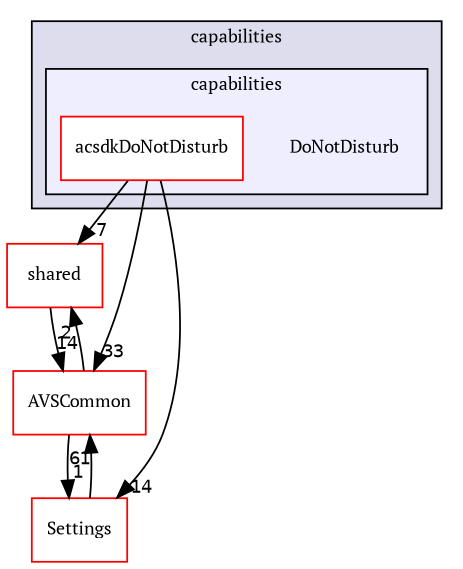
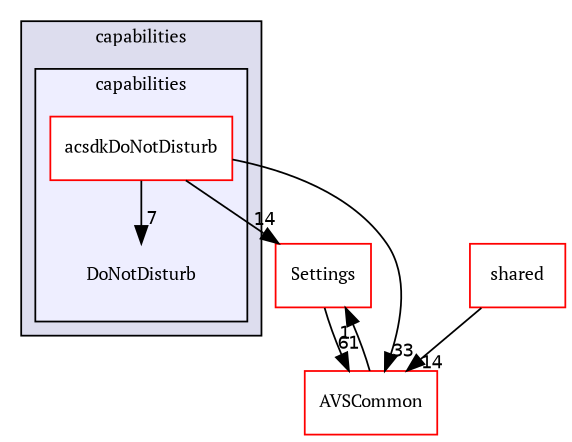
edge "acsdkDoNotDisturb" -> "shared": now "acsdkDoNotDisturb" -> "DoNotDisturb"
edge "AVSCommon" -> "shared": removed
